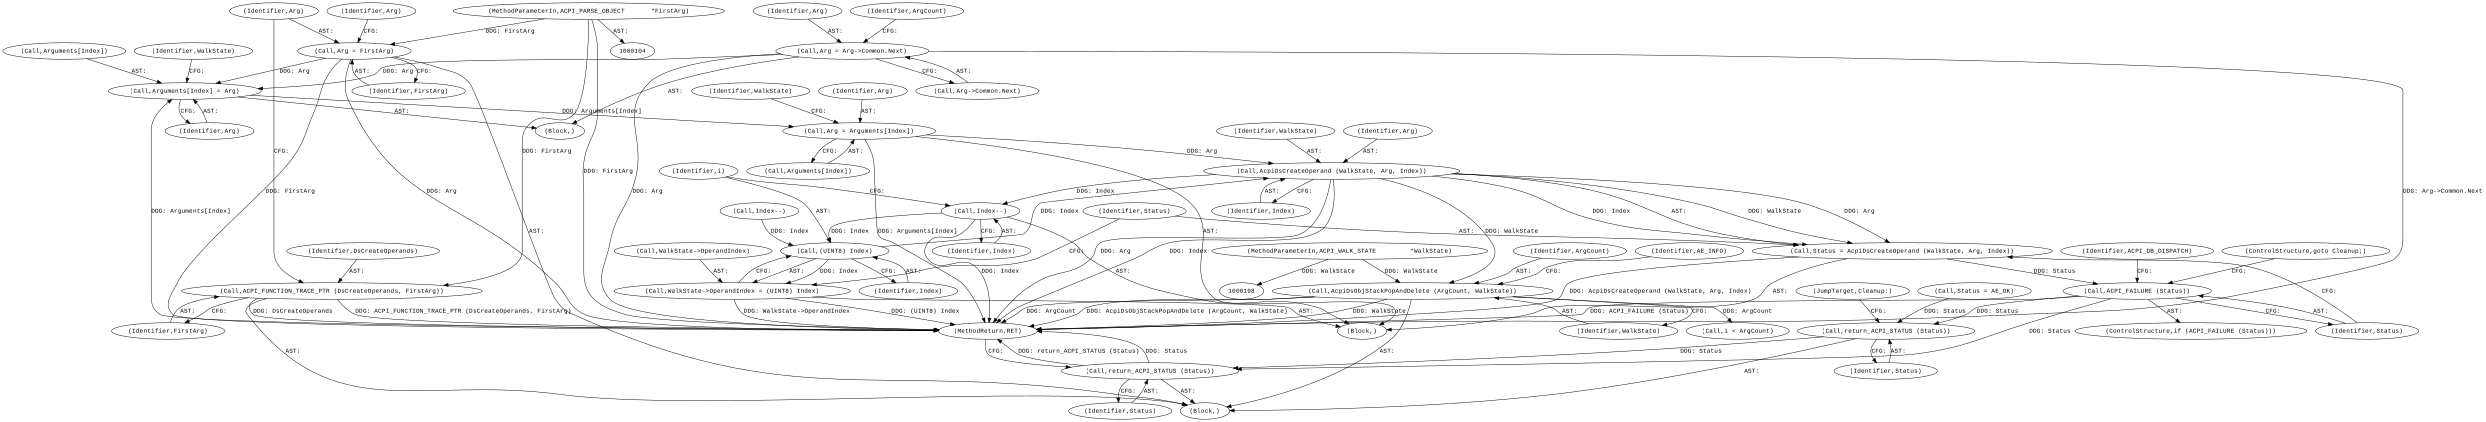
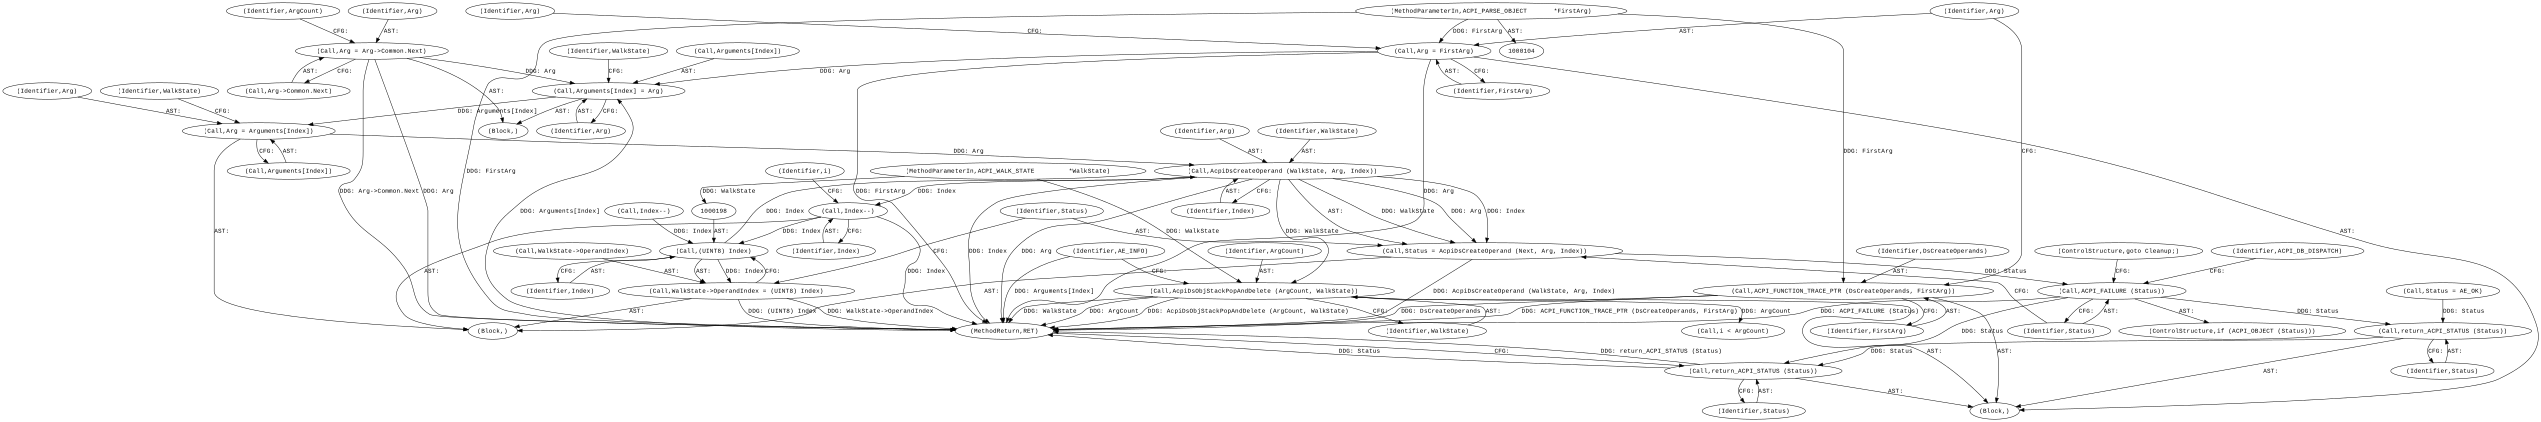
edge "(Identifier,i)" -> "(Call,(UINT8) Index)": now "1000198" -> "(Call,(UINT8) Index)"
edge "(Call,Arg = Arguments[Index])" -> "(MethodReturn,RET)": now "(Identifier,AE_INFO)" -> "(MethodReturn,RET)"
node "(Call,Status = AcpiDsCreateOperand (WalkState, Arg, Index))": label "(Call,Status = AcpiDsCreateOperand (WalkState, Arg, Index))" -> "(Call,Status = AcpiDsCreateOperand (Next, Arg, Index))"
node "(JumpTarget,Cleanup:)": removed
node "(ControlStructure,if (ACPI_FAILURE (Status)))": label "(ControlStructure,if (ACPI_FAILURE (Status)))" -> "(ControlStructure,if (ACPI_OBJECT (Status)))"
